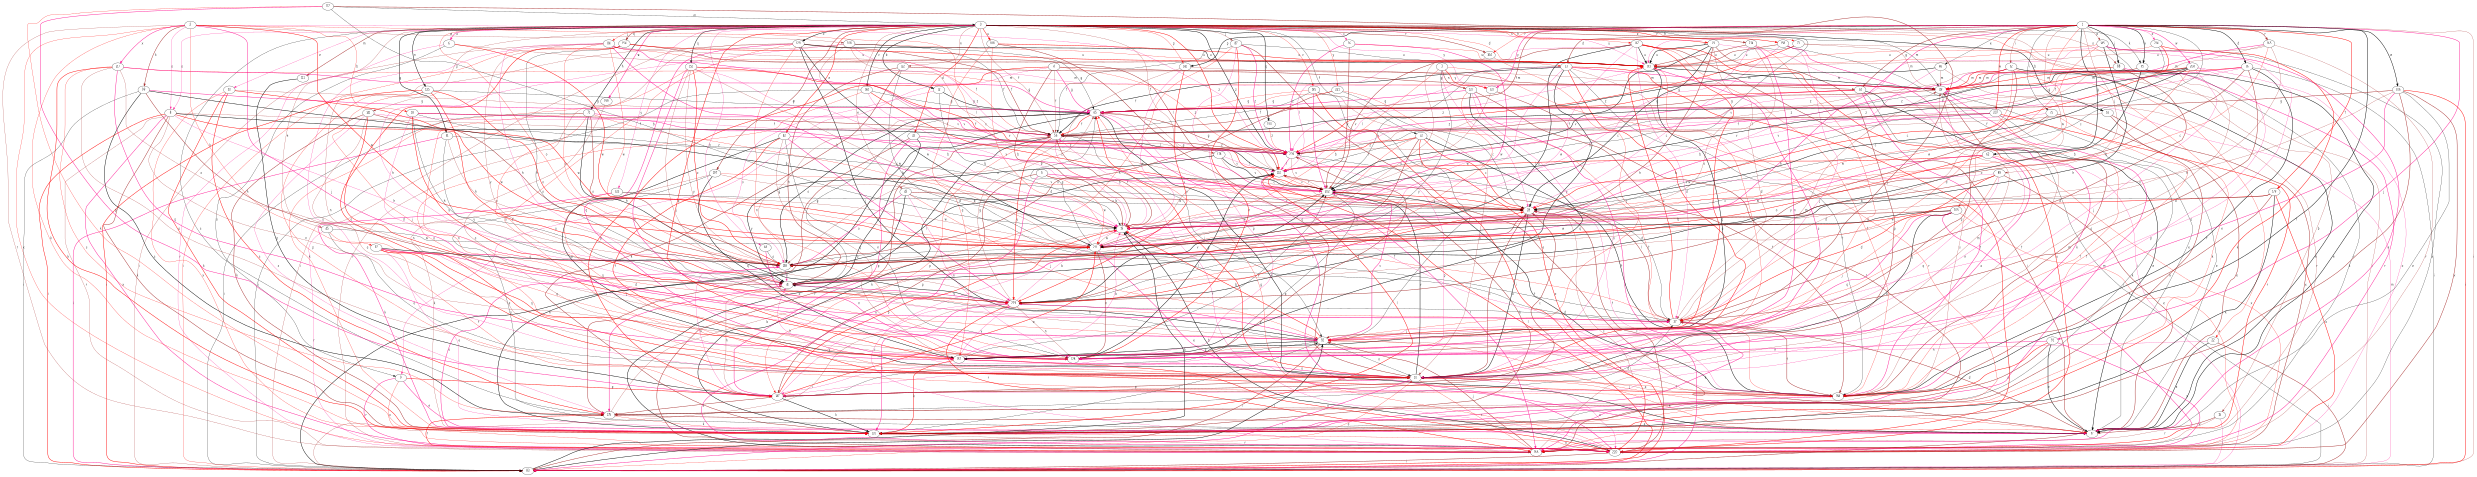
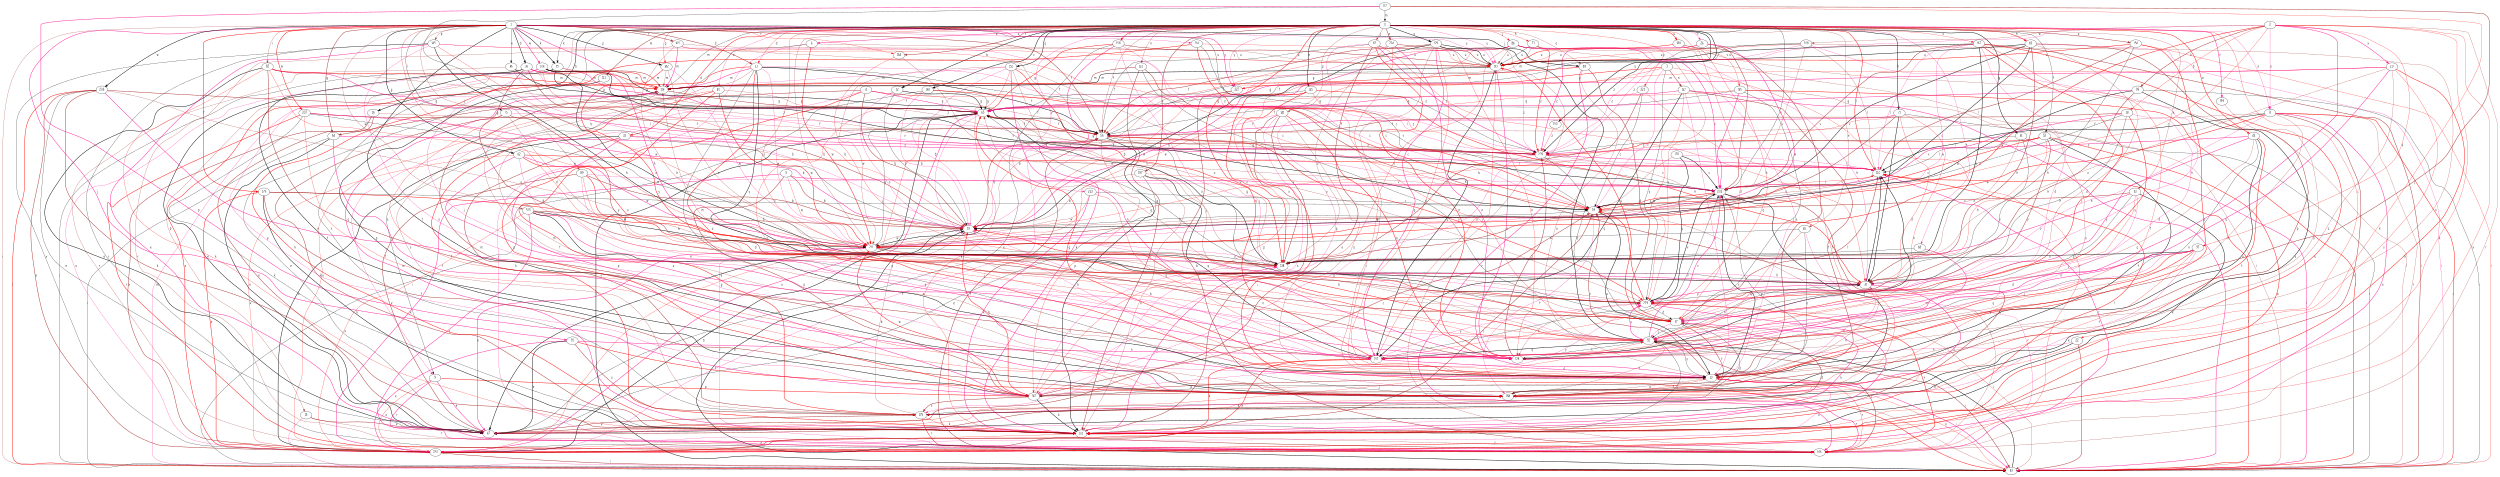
edge "0" -> "178": now "0" -> "211"
edge "64" -> "65": now "158" -> "65"
edge "152" -> "202": removed, label "v"
